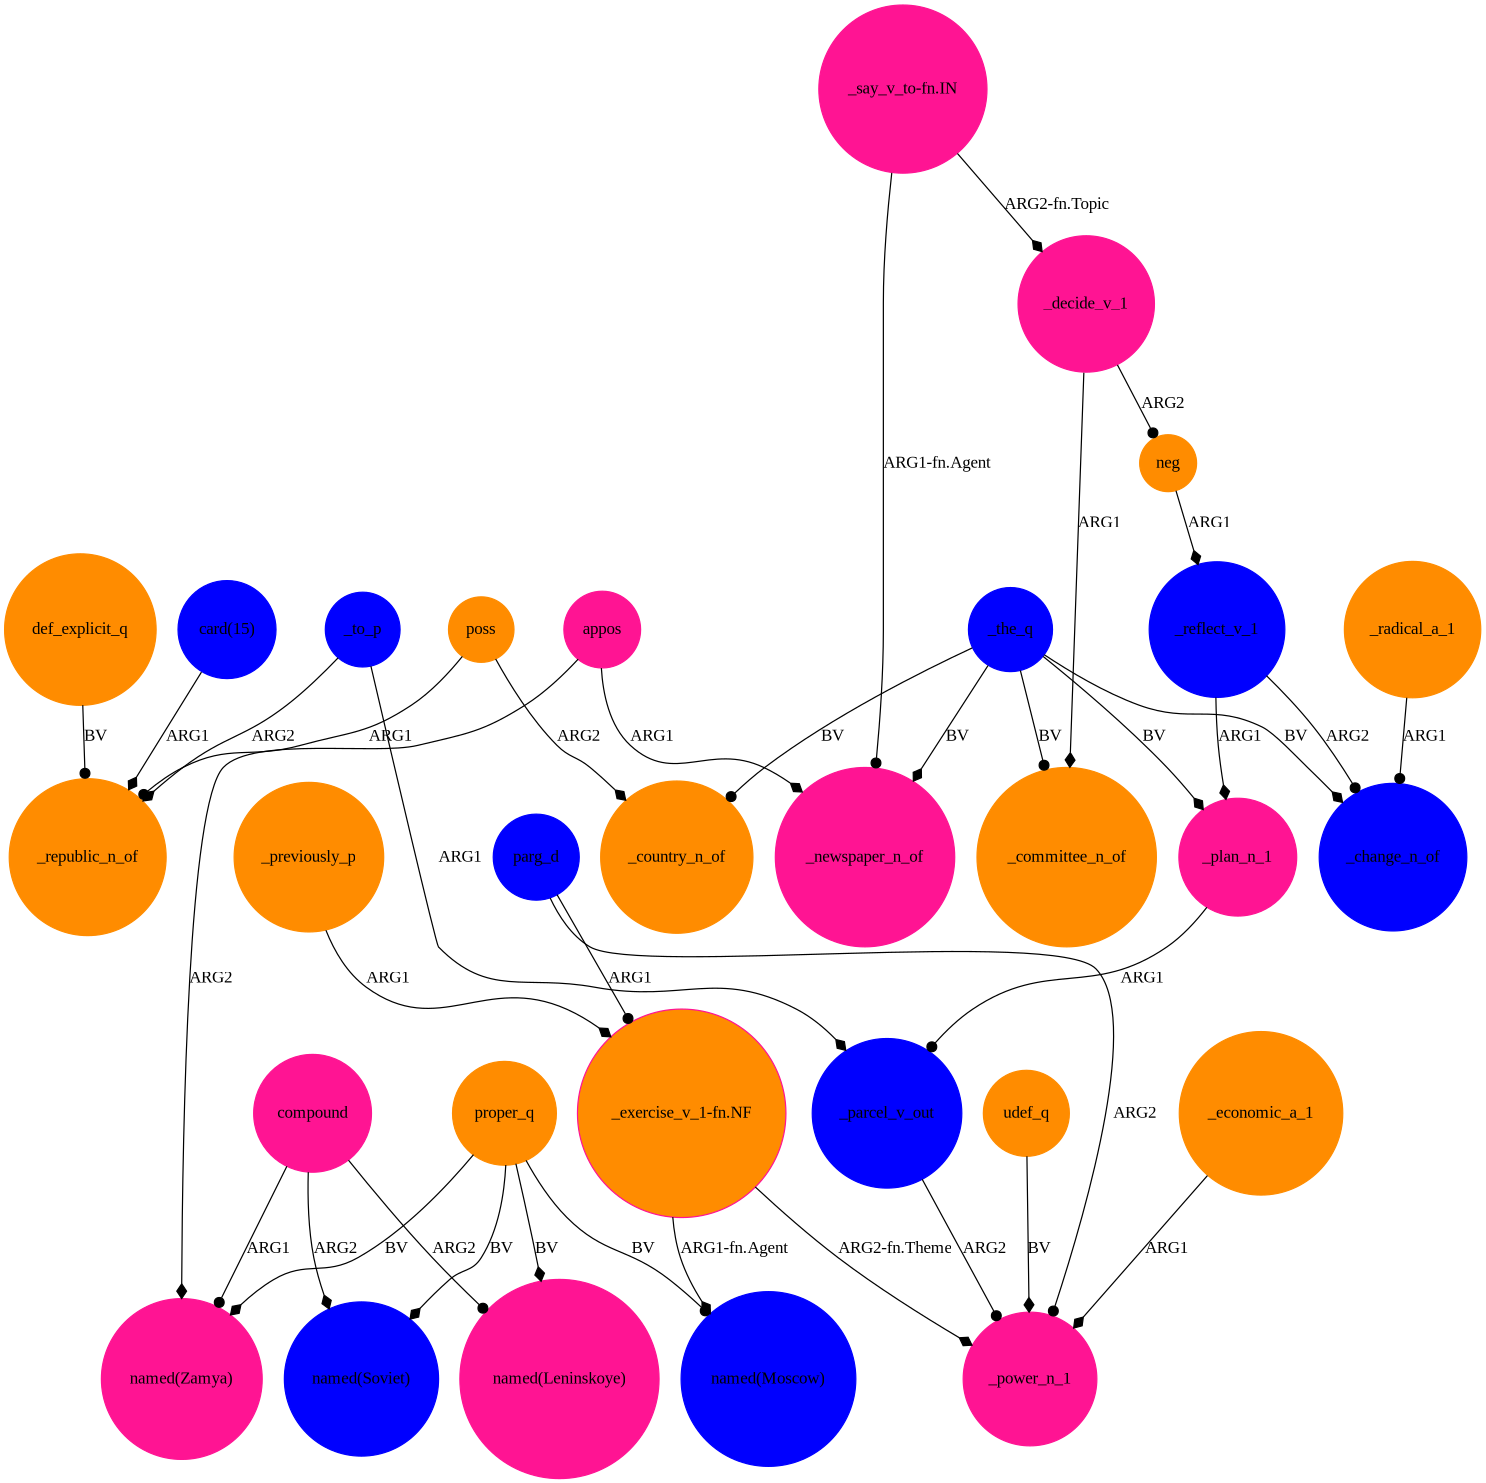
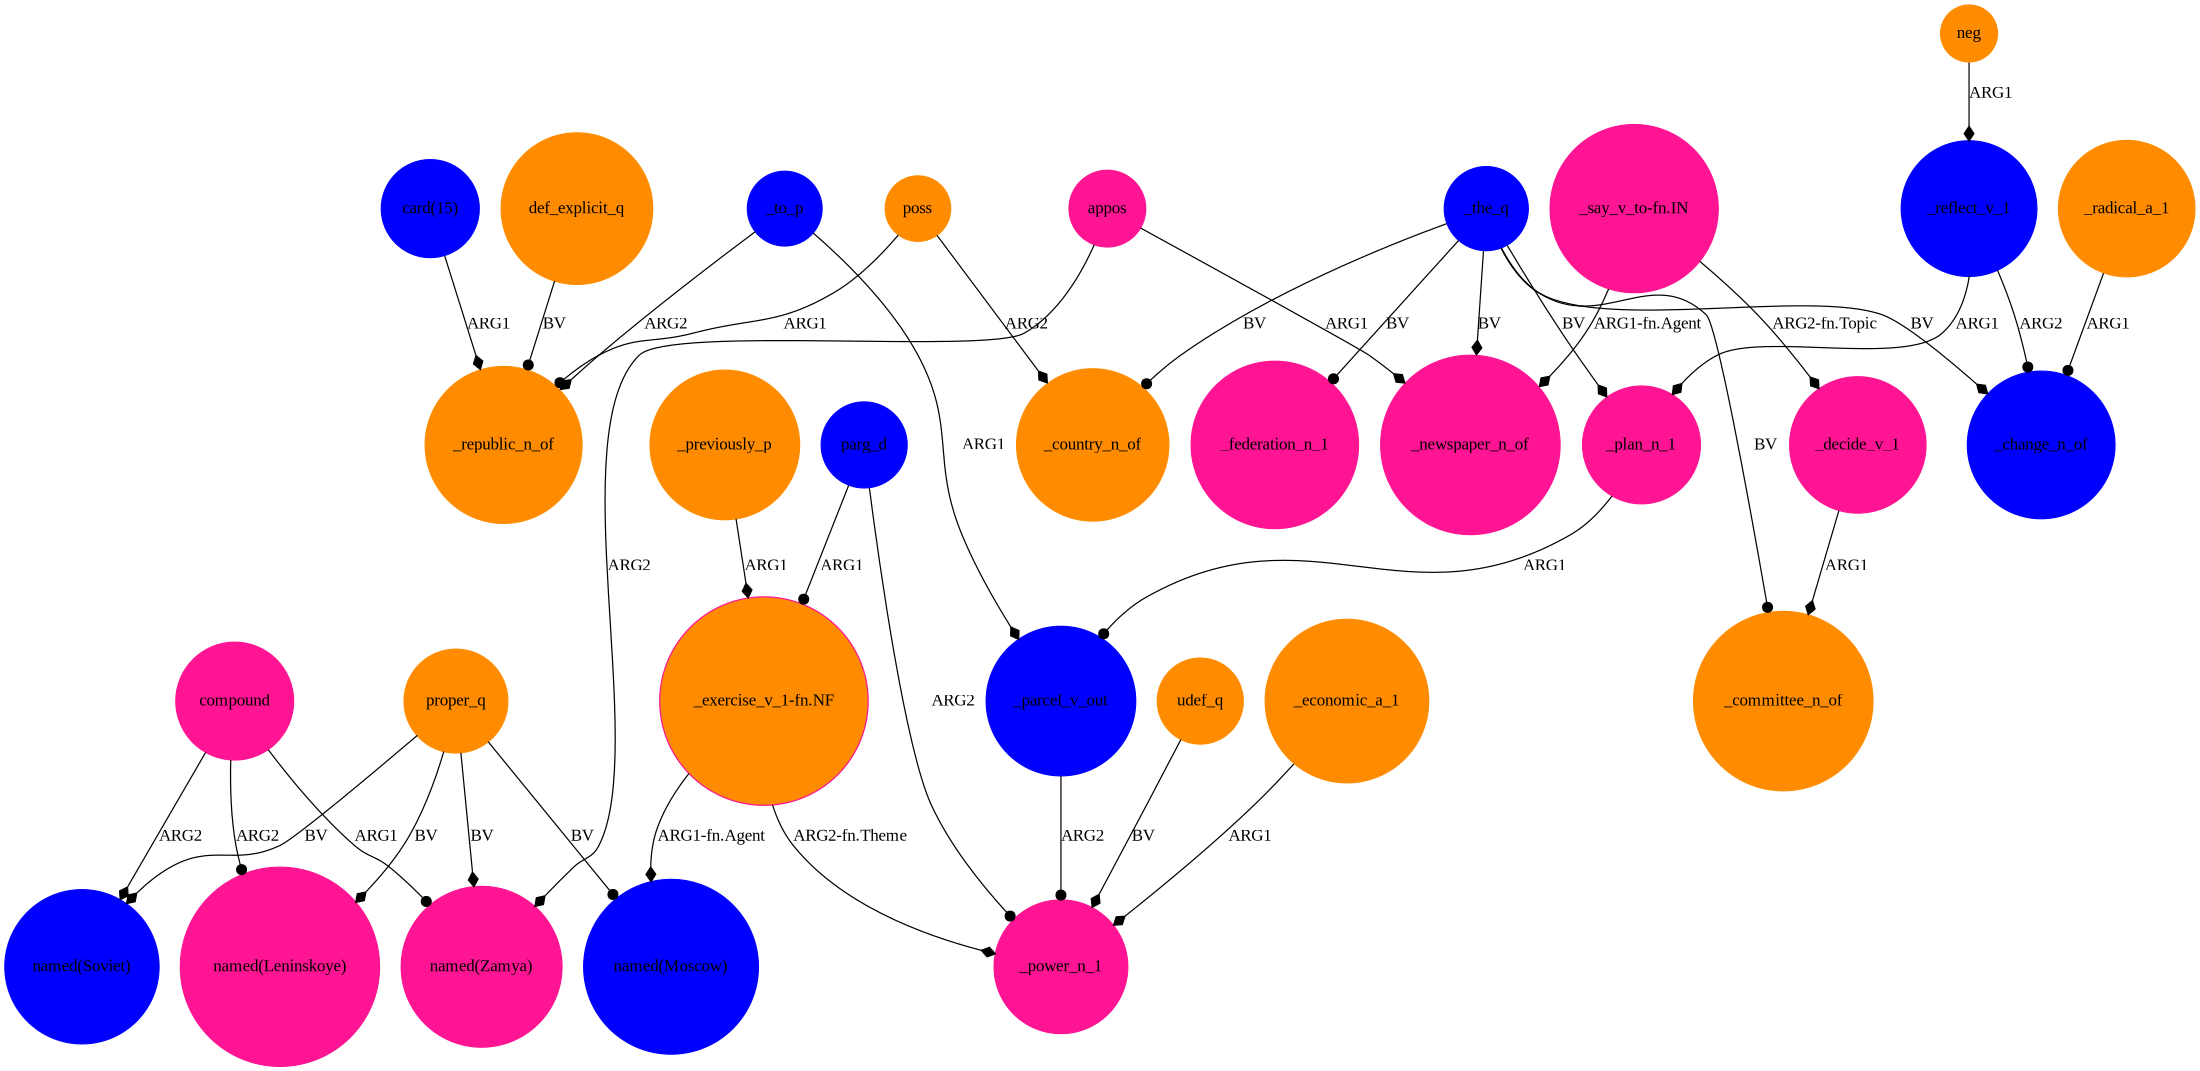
edge "_decide_v_1" -> "neg": removed, label "ARG2"
node "_federation_n_1": added
edge "_say_v_to-fn.IN" -> "_newspaper_n_of": arrowhead dot -> diamond
